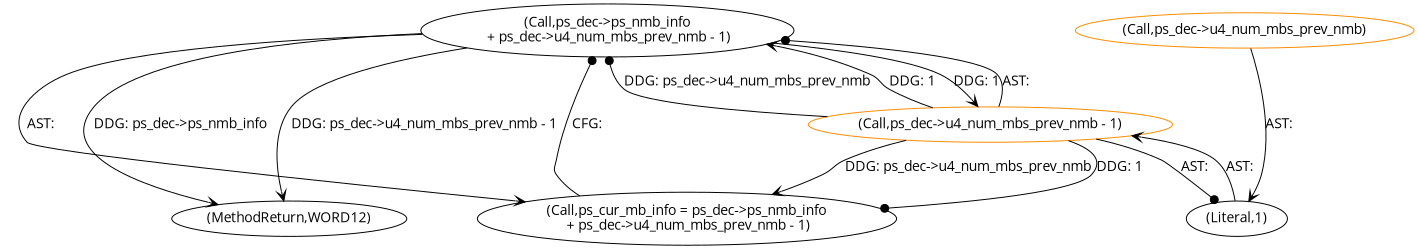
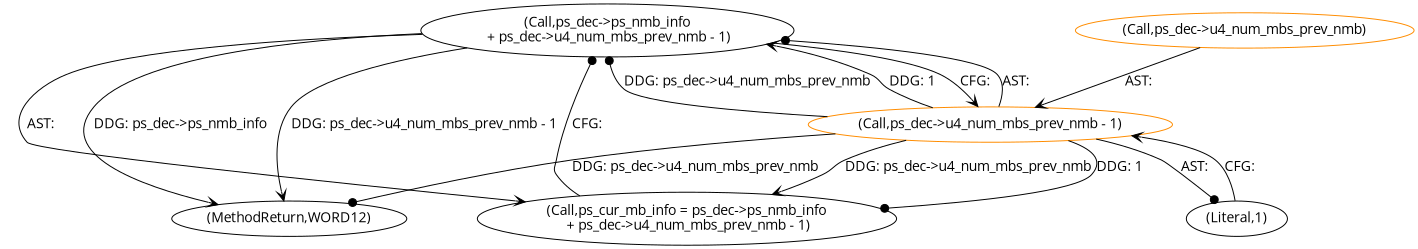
edge "(Call,ps_dec->ps_nmb_info + ps_dec->u4_num_mbs_prev_nmb - 1)" -> "(Call,ps_dec->u4_num_mbs_prev_nmb - 1)": label "DDG: 1" -> "CFG: "
edge "(Call,ps_dec->u4_num_mbs_prev_nmb)" -> "(Literal,1)": now "(Call,ps_dec->u4_num_mbs_prev_nmb)" -> "(Call,ps_dec->u4_num_mbs_prev_nmb - 1)"
edge "(Call,ps_dec->u4_num_mbs_prev_nmb - 1)" -> "(MethodReturn,WORD12)": added, label "DDG: ps_dec->u4_num_mbs_prev_nmb"
edge "(Literal,1)" -> "(Call,ps_dec->u4_num_mbs_prev_nmb - 1)": label "AST: " -> "CFG: "
